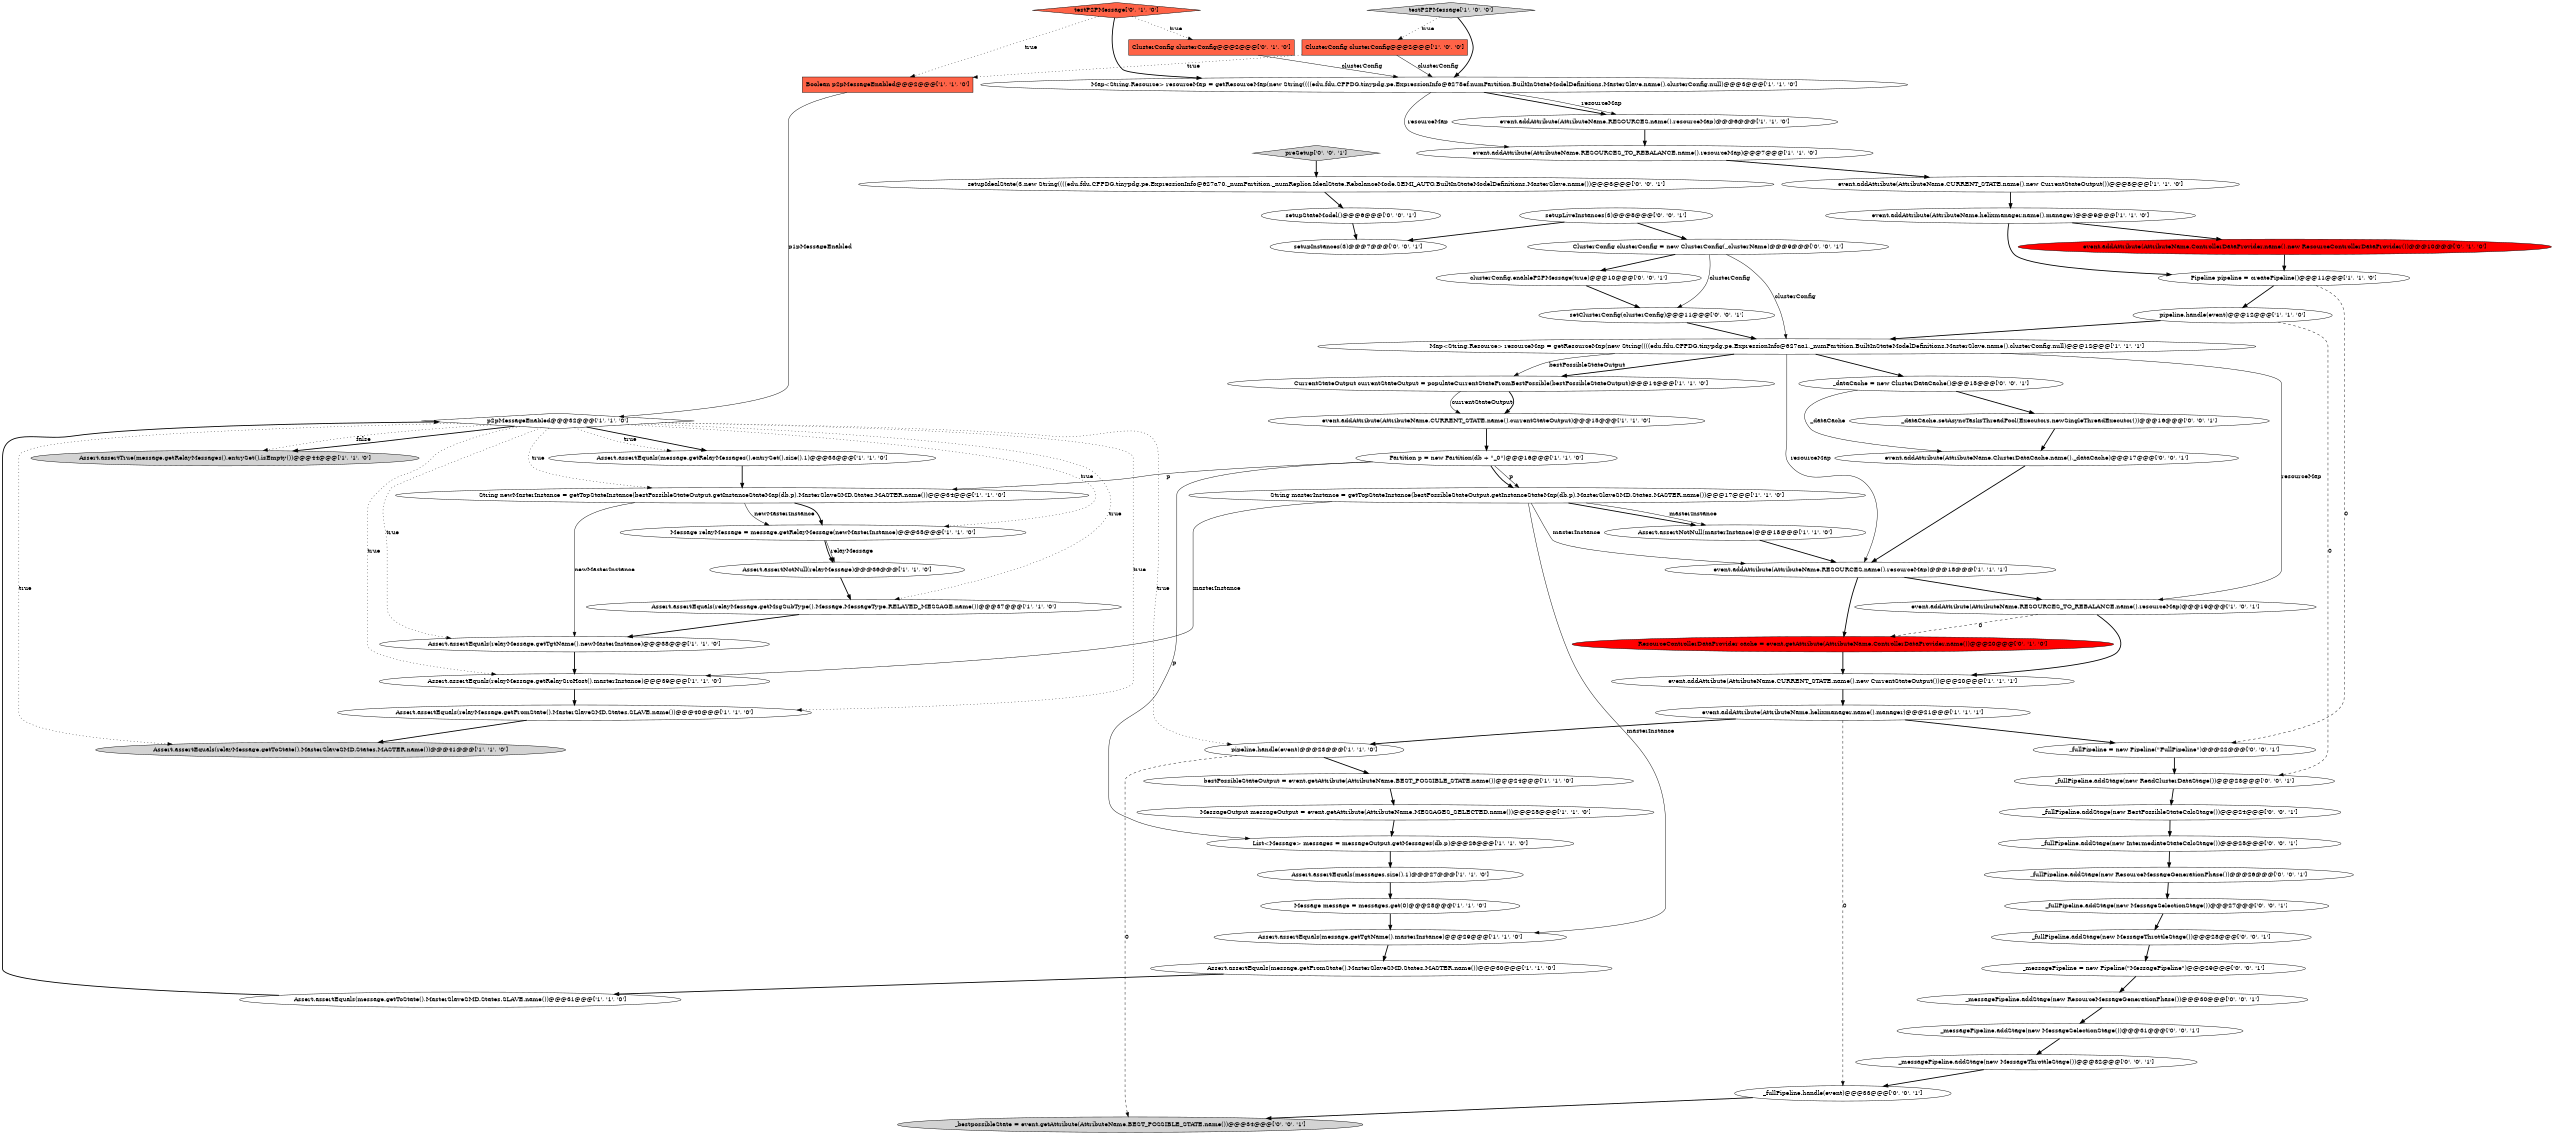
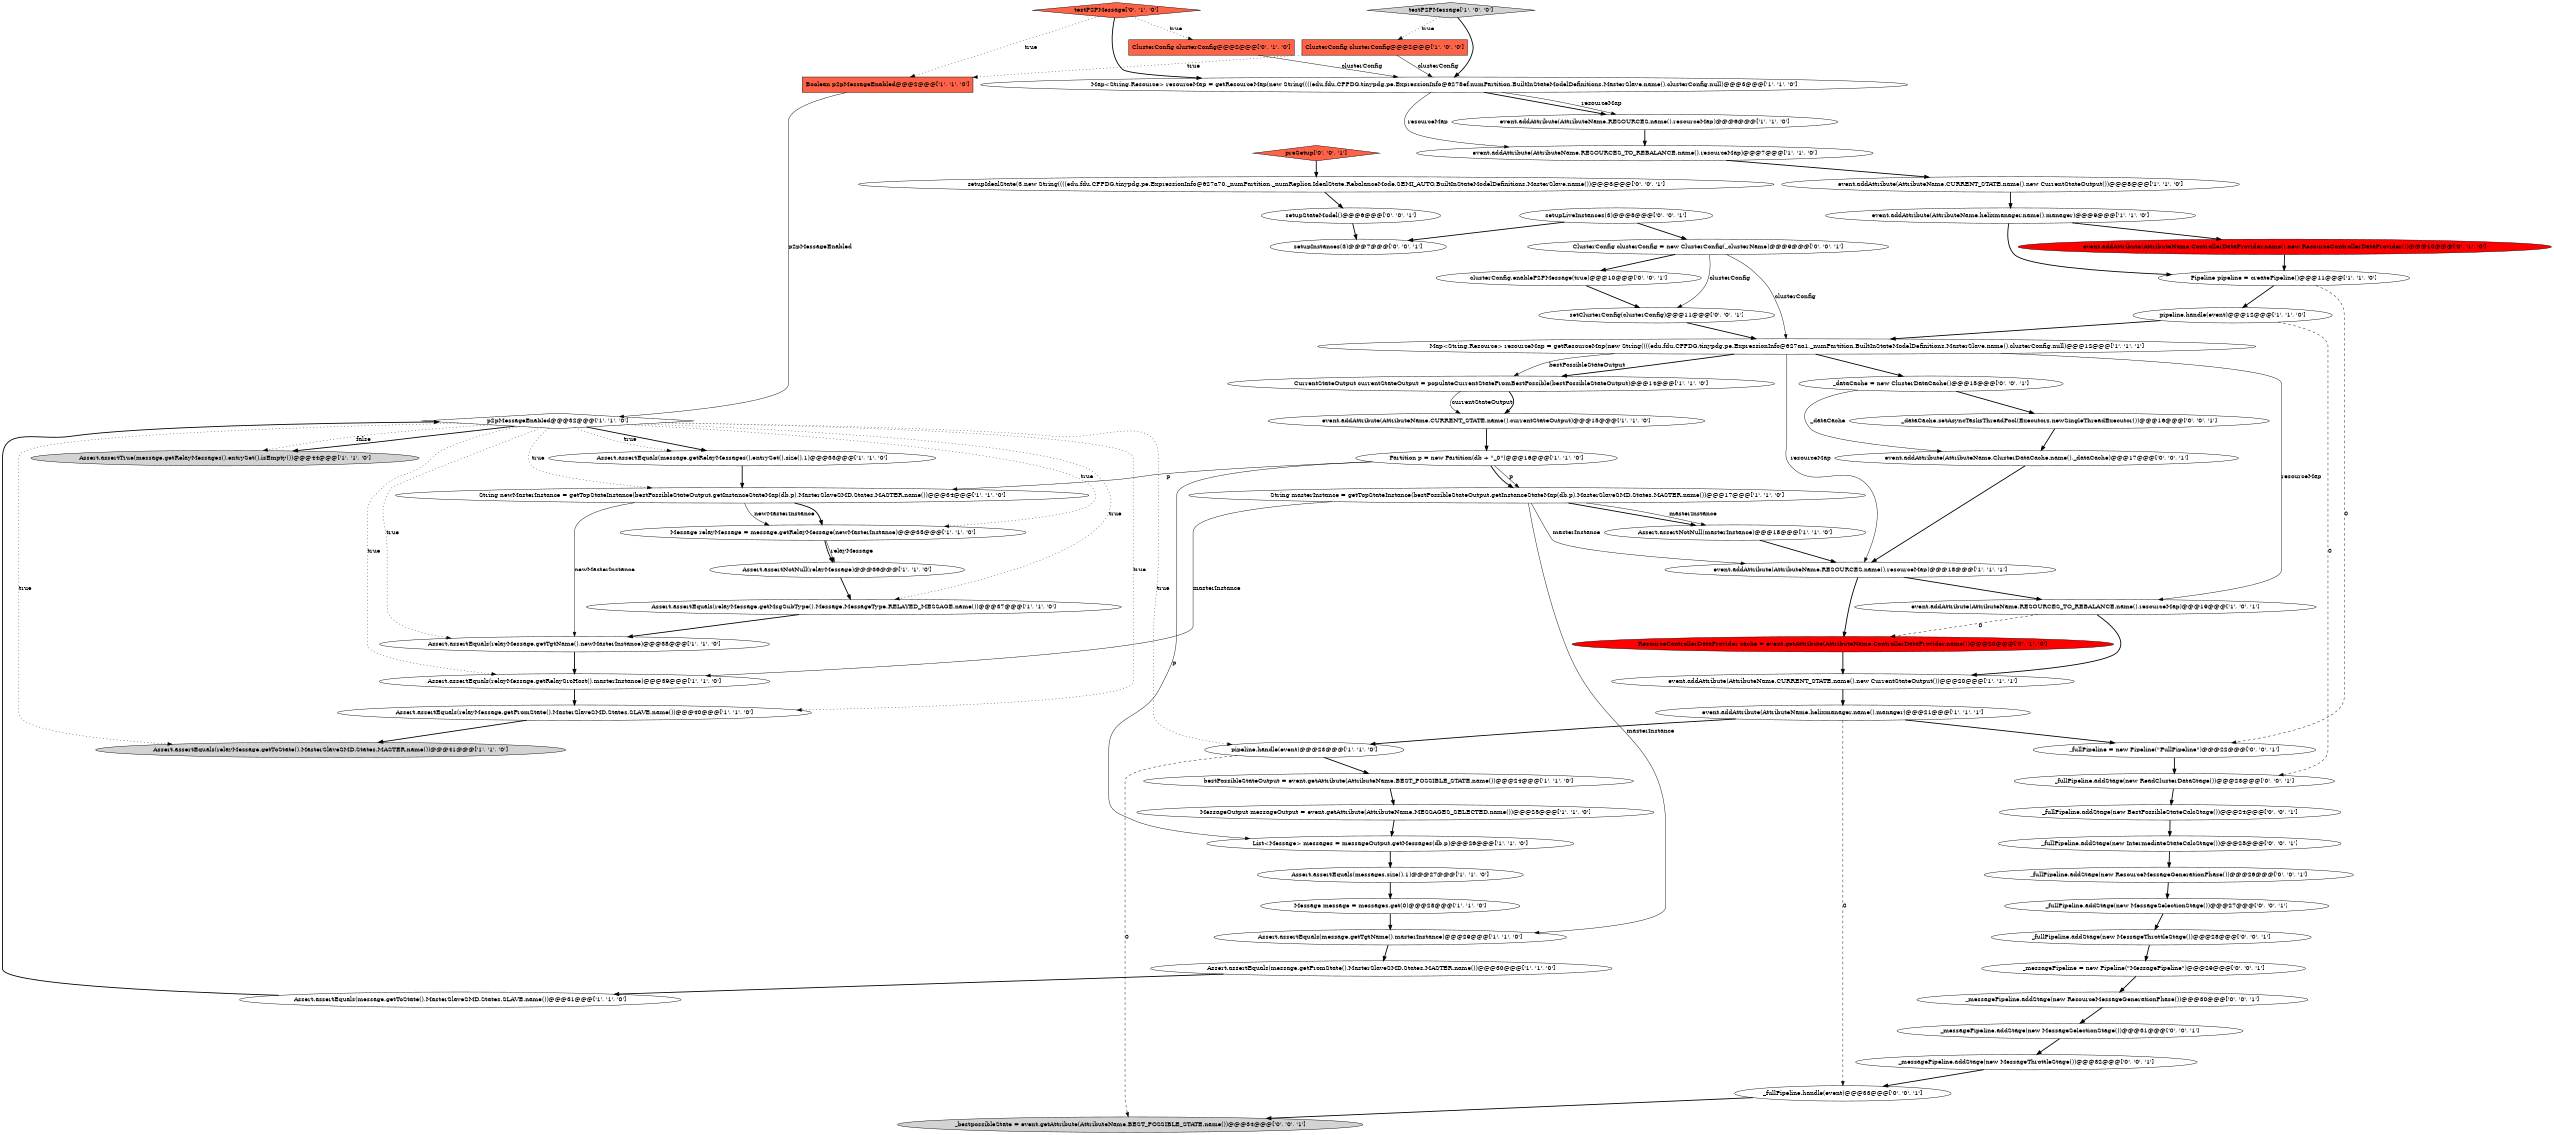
node "preSetup['0', '0', '1']": fillcolor lightgray -> tomato
edge "Boolean p2pMessageEnabled@@@2@@@['1', '1', '0']" -> "p2pMessageEnabled@@@32@@@['1', '1', '0']": label "p1pMessageEnabled" -> "p2pMessageEnabled"
